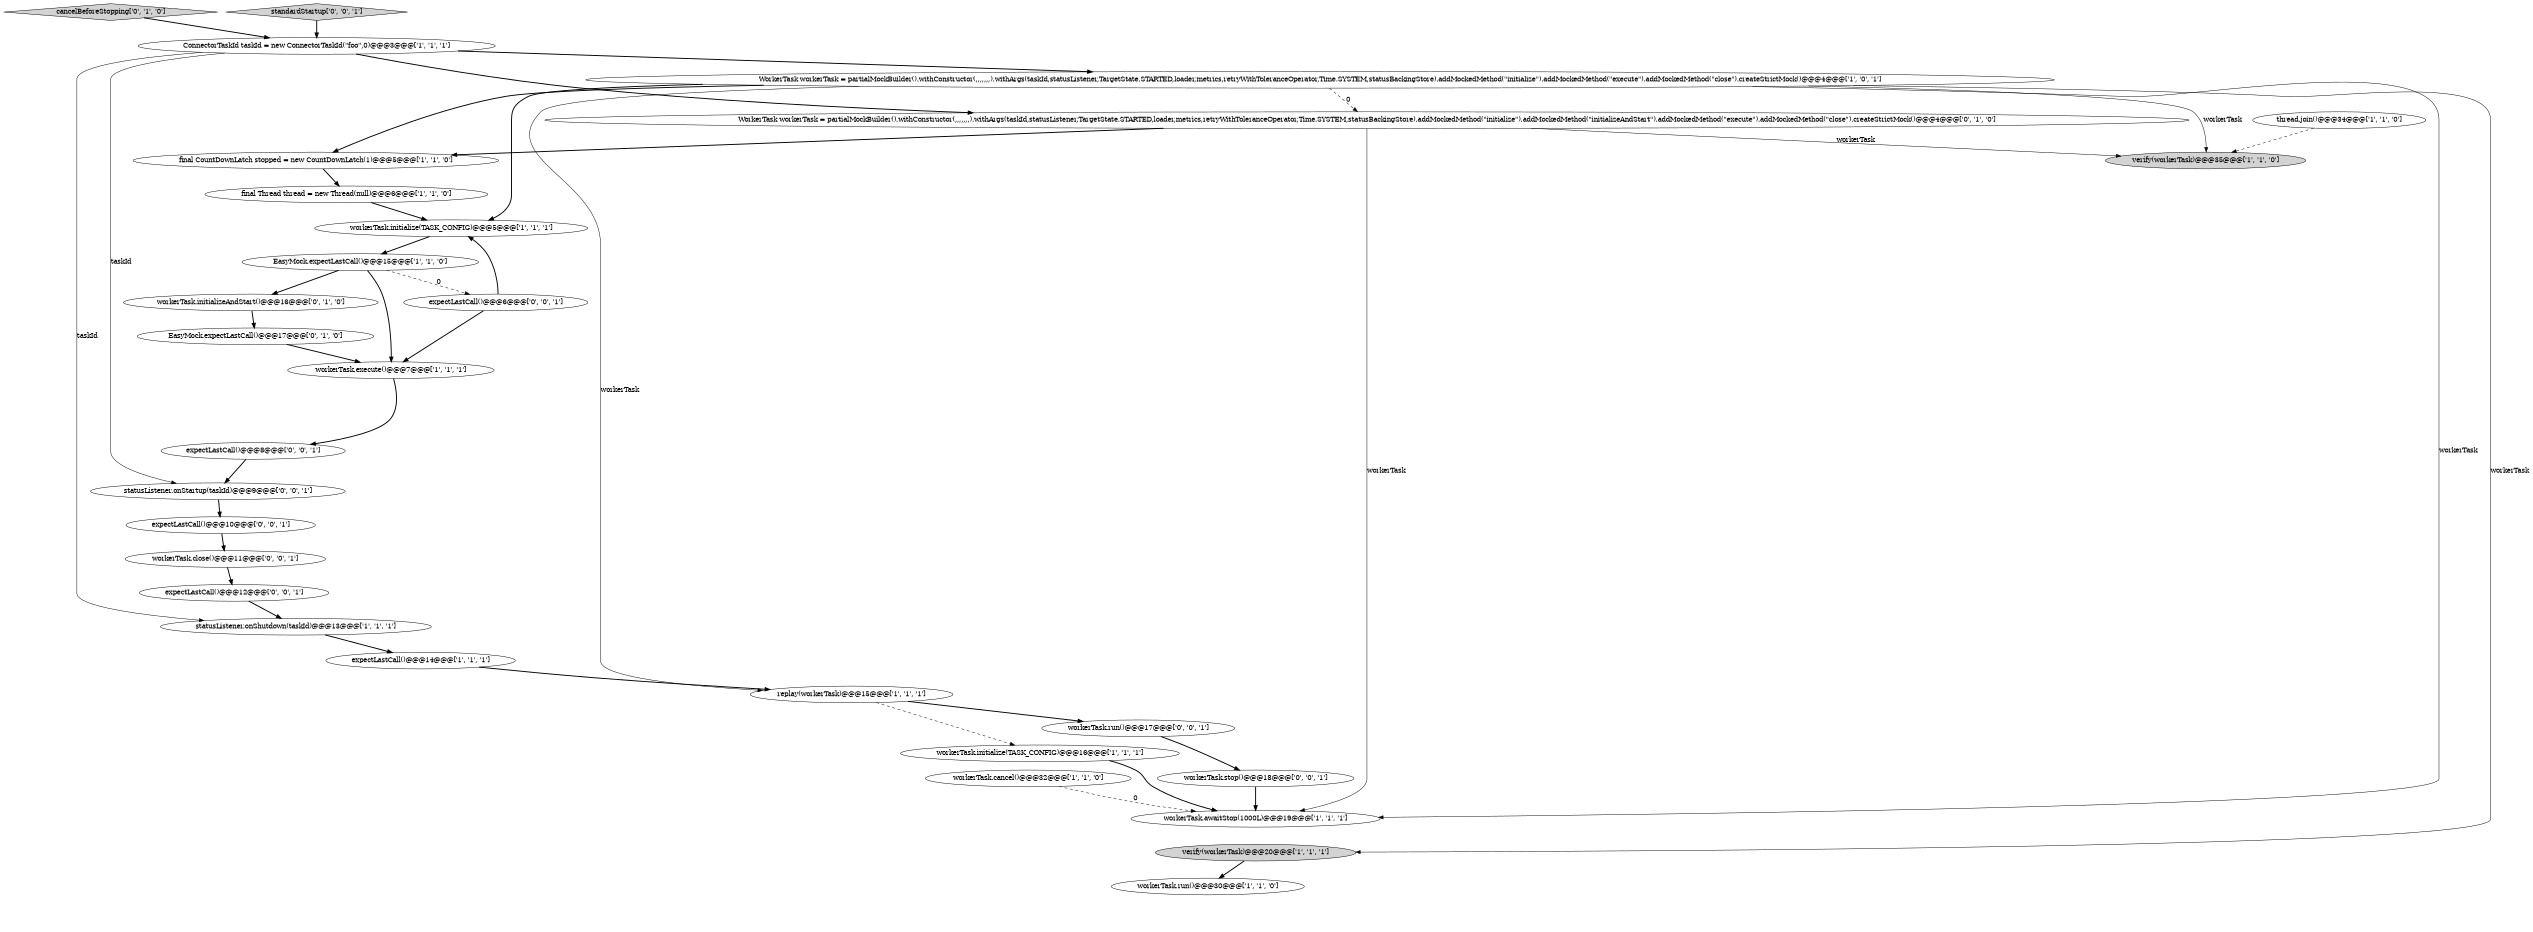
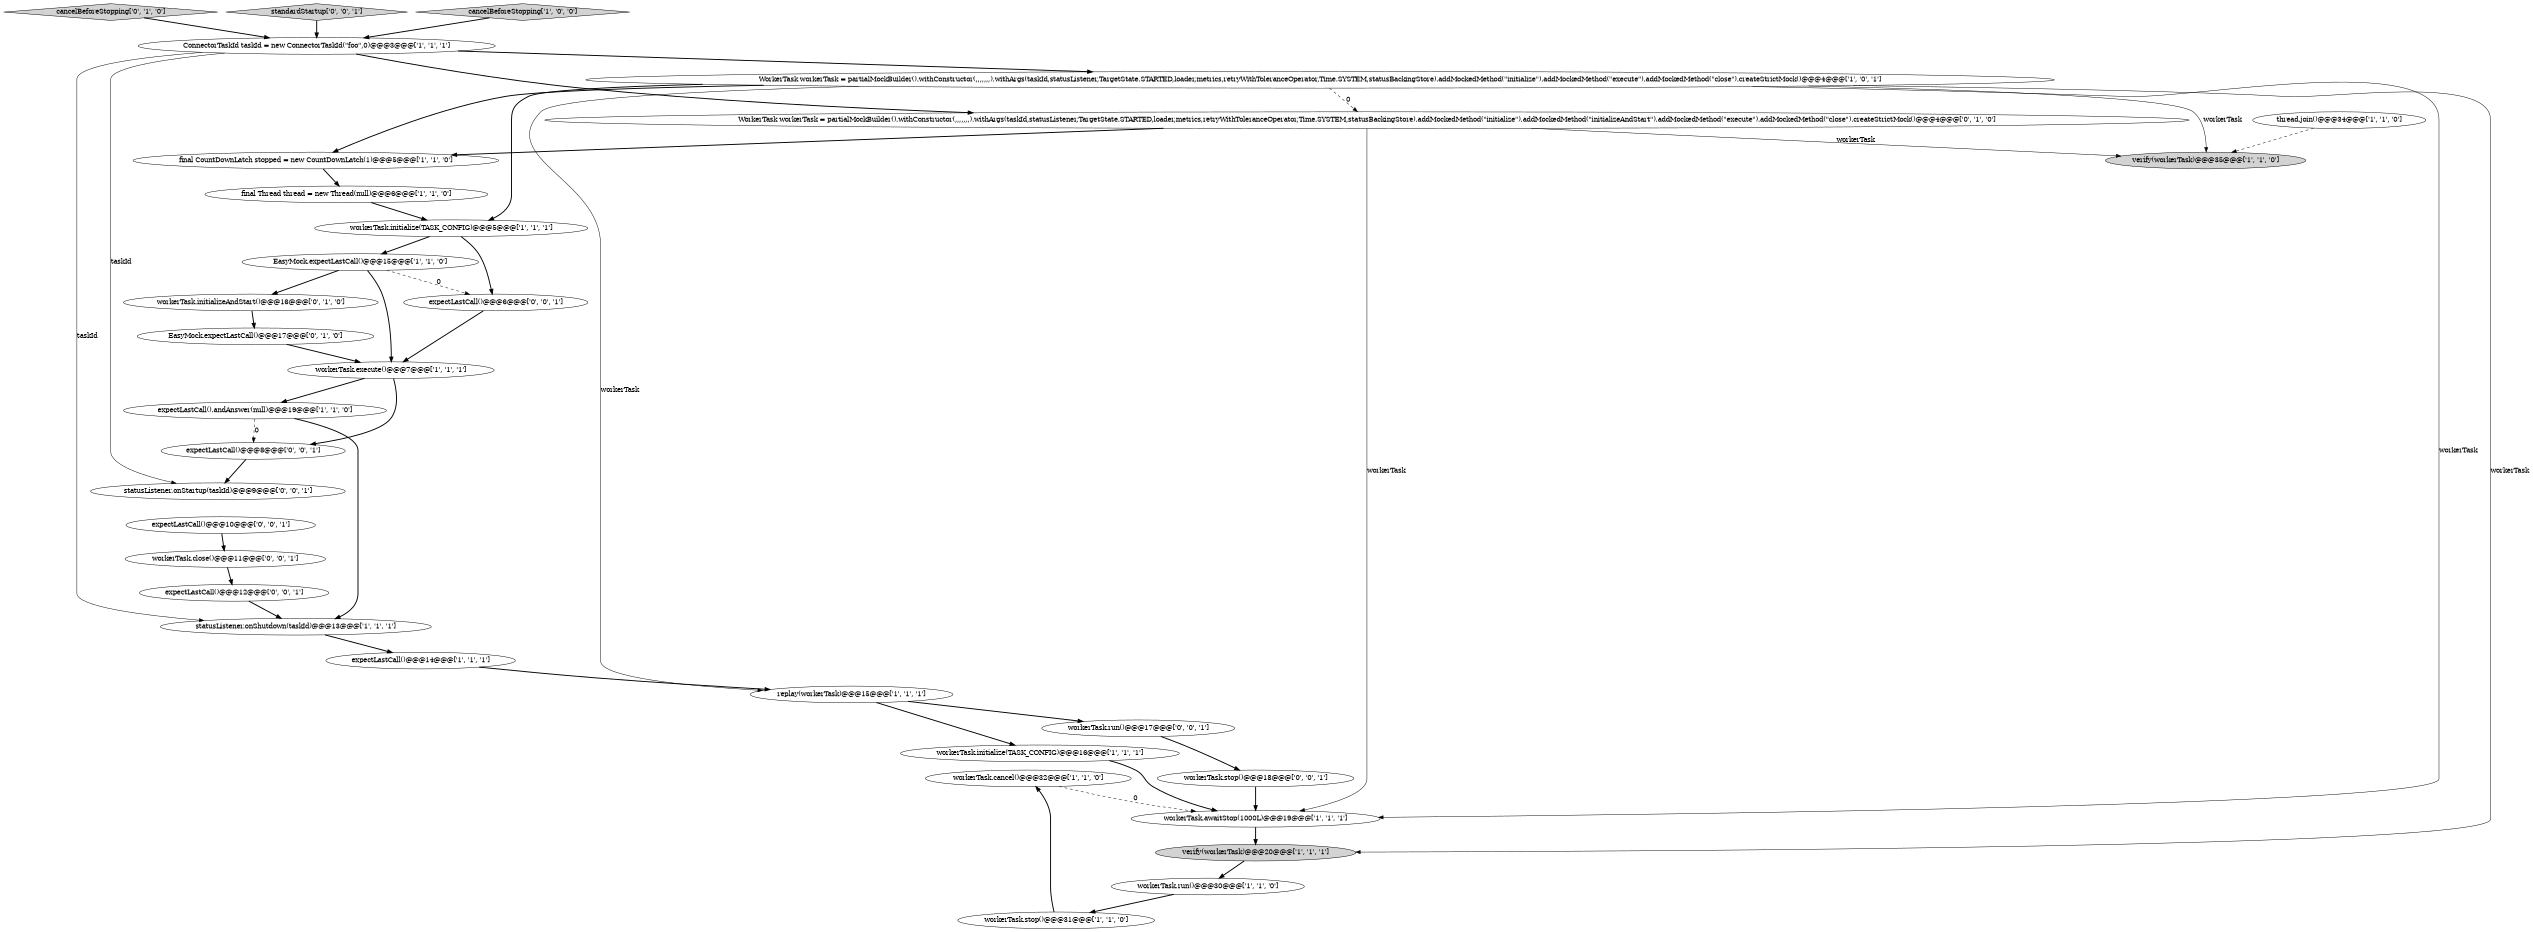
node "cancelBeforeStopping['1', '0', '0']": added
edge "expectLastCall()@@@6@@@['0', '0', '1']" -> "workerTask.initialize(TASK_CONFIG)@@@5@@@['1', '1', '1']": reversed
node "expectLastCall().andAnswer(null)@@@19@@@['1', '1', '0']": added
edge "statusListener.onStartup(taskId)@@@9@@@['0', '0', '1']" -> "expectLastCall()@@@10@@@['0', '0', '1']": removed
edge "replay(workerTask)@@@15@@@['1', '1', '1']" -> "workerTask.initialize(TASK_CONFIG)@@@16@@@['1', '1', '1']": style dashed -> bold
edge "workerTask.awaitStop(1000L)@@@19@@@['1', '1', '1']" -> "verify(workerTask)@@@20@@@['1', '1', '1']": added
node "workerTask.stop()@@@31@@@['1', '1', '0']": added
